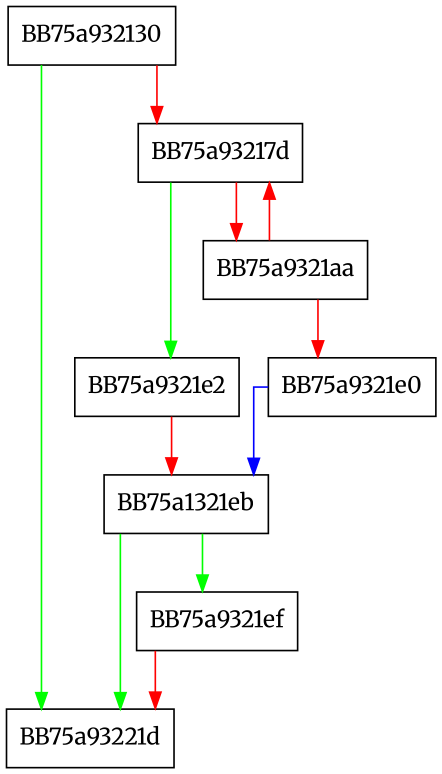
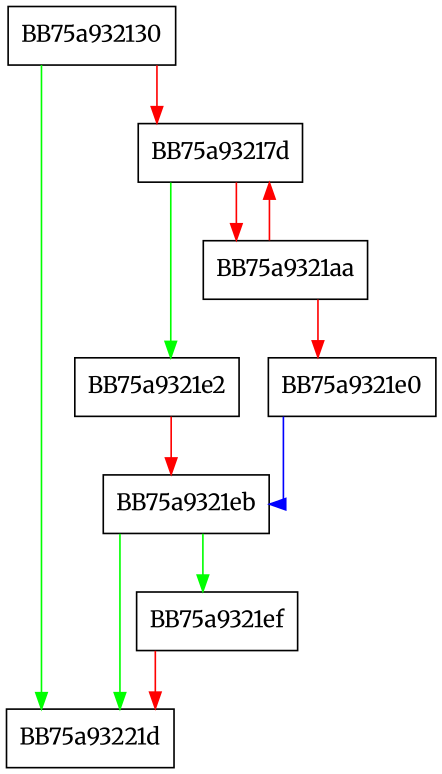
node "BB75a1321eb": label "BB75a1321eb" -> "BB75a9321eb"
